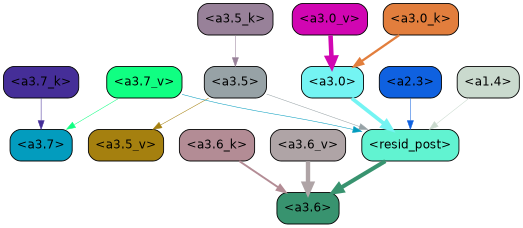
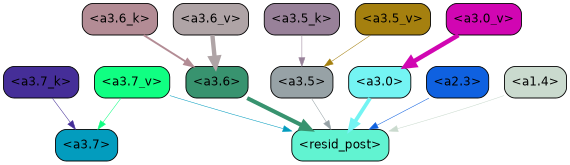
node "<a3.0_k>": removed
edge "<a3.5>" -> "<a3.5_v>": reversed
edge "<resid_post>" -> "<a3.6>": reversed
